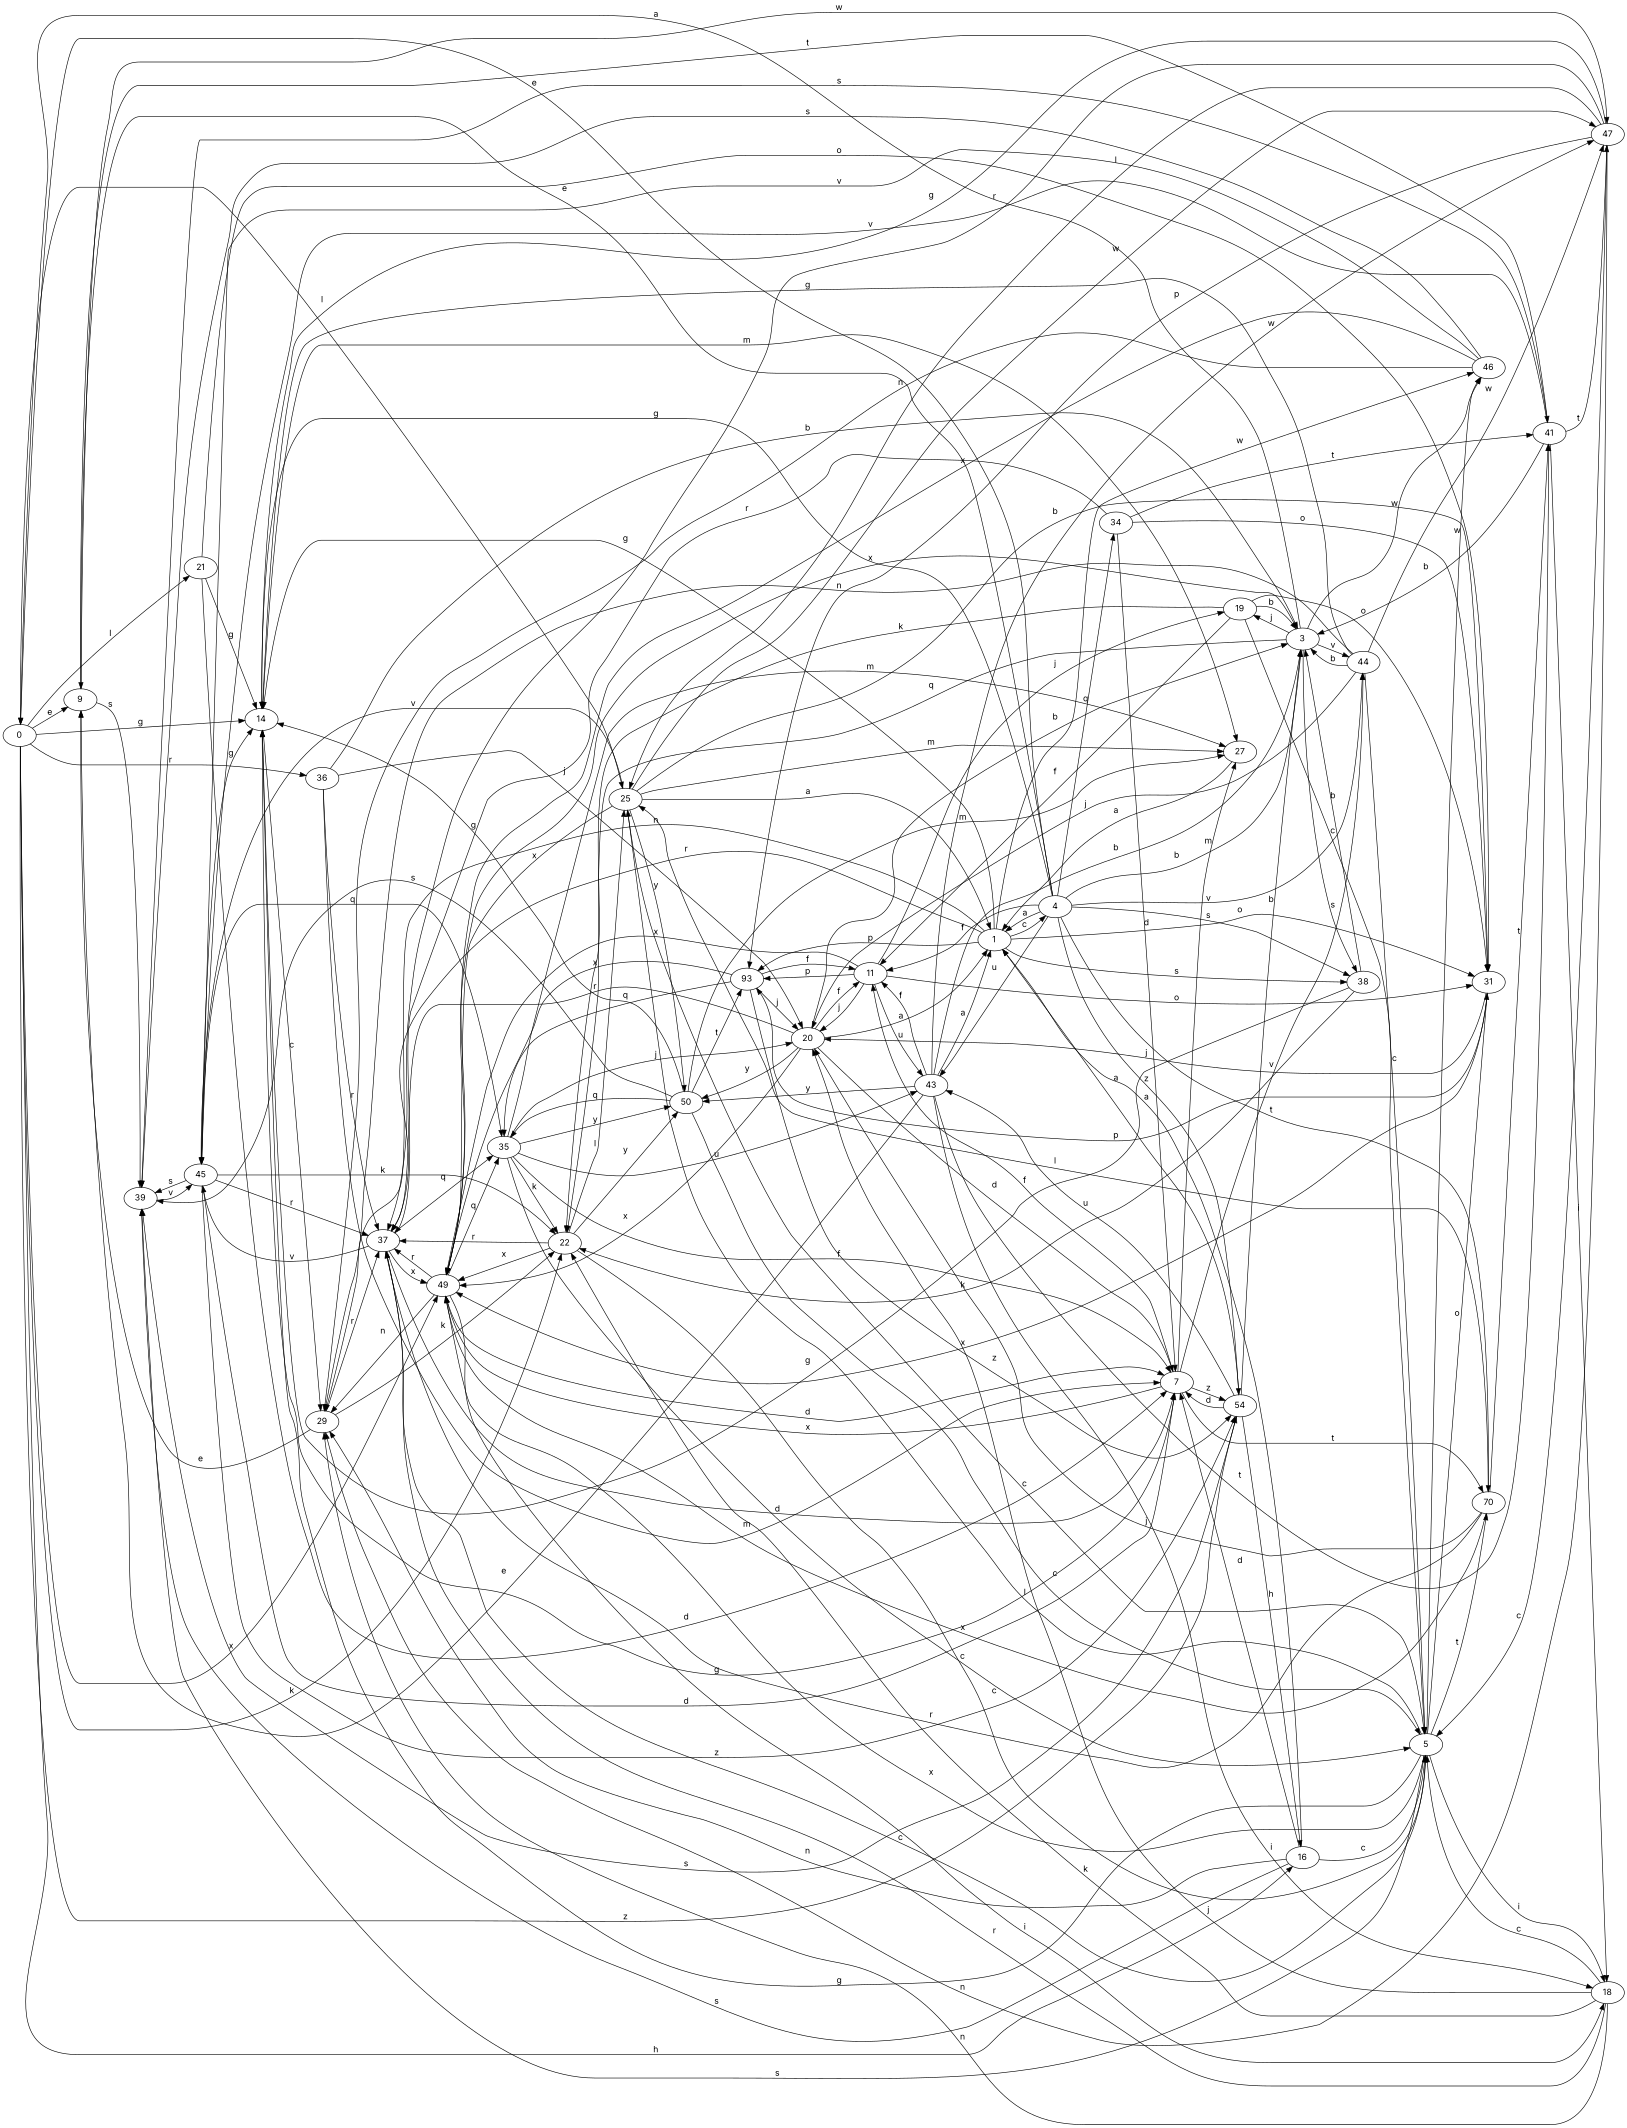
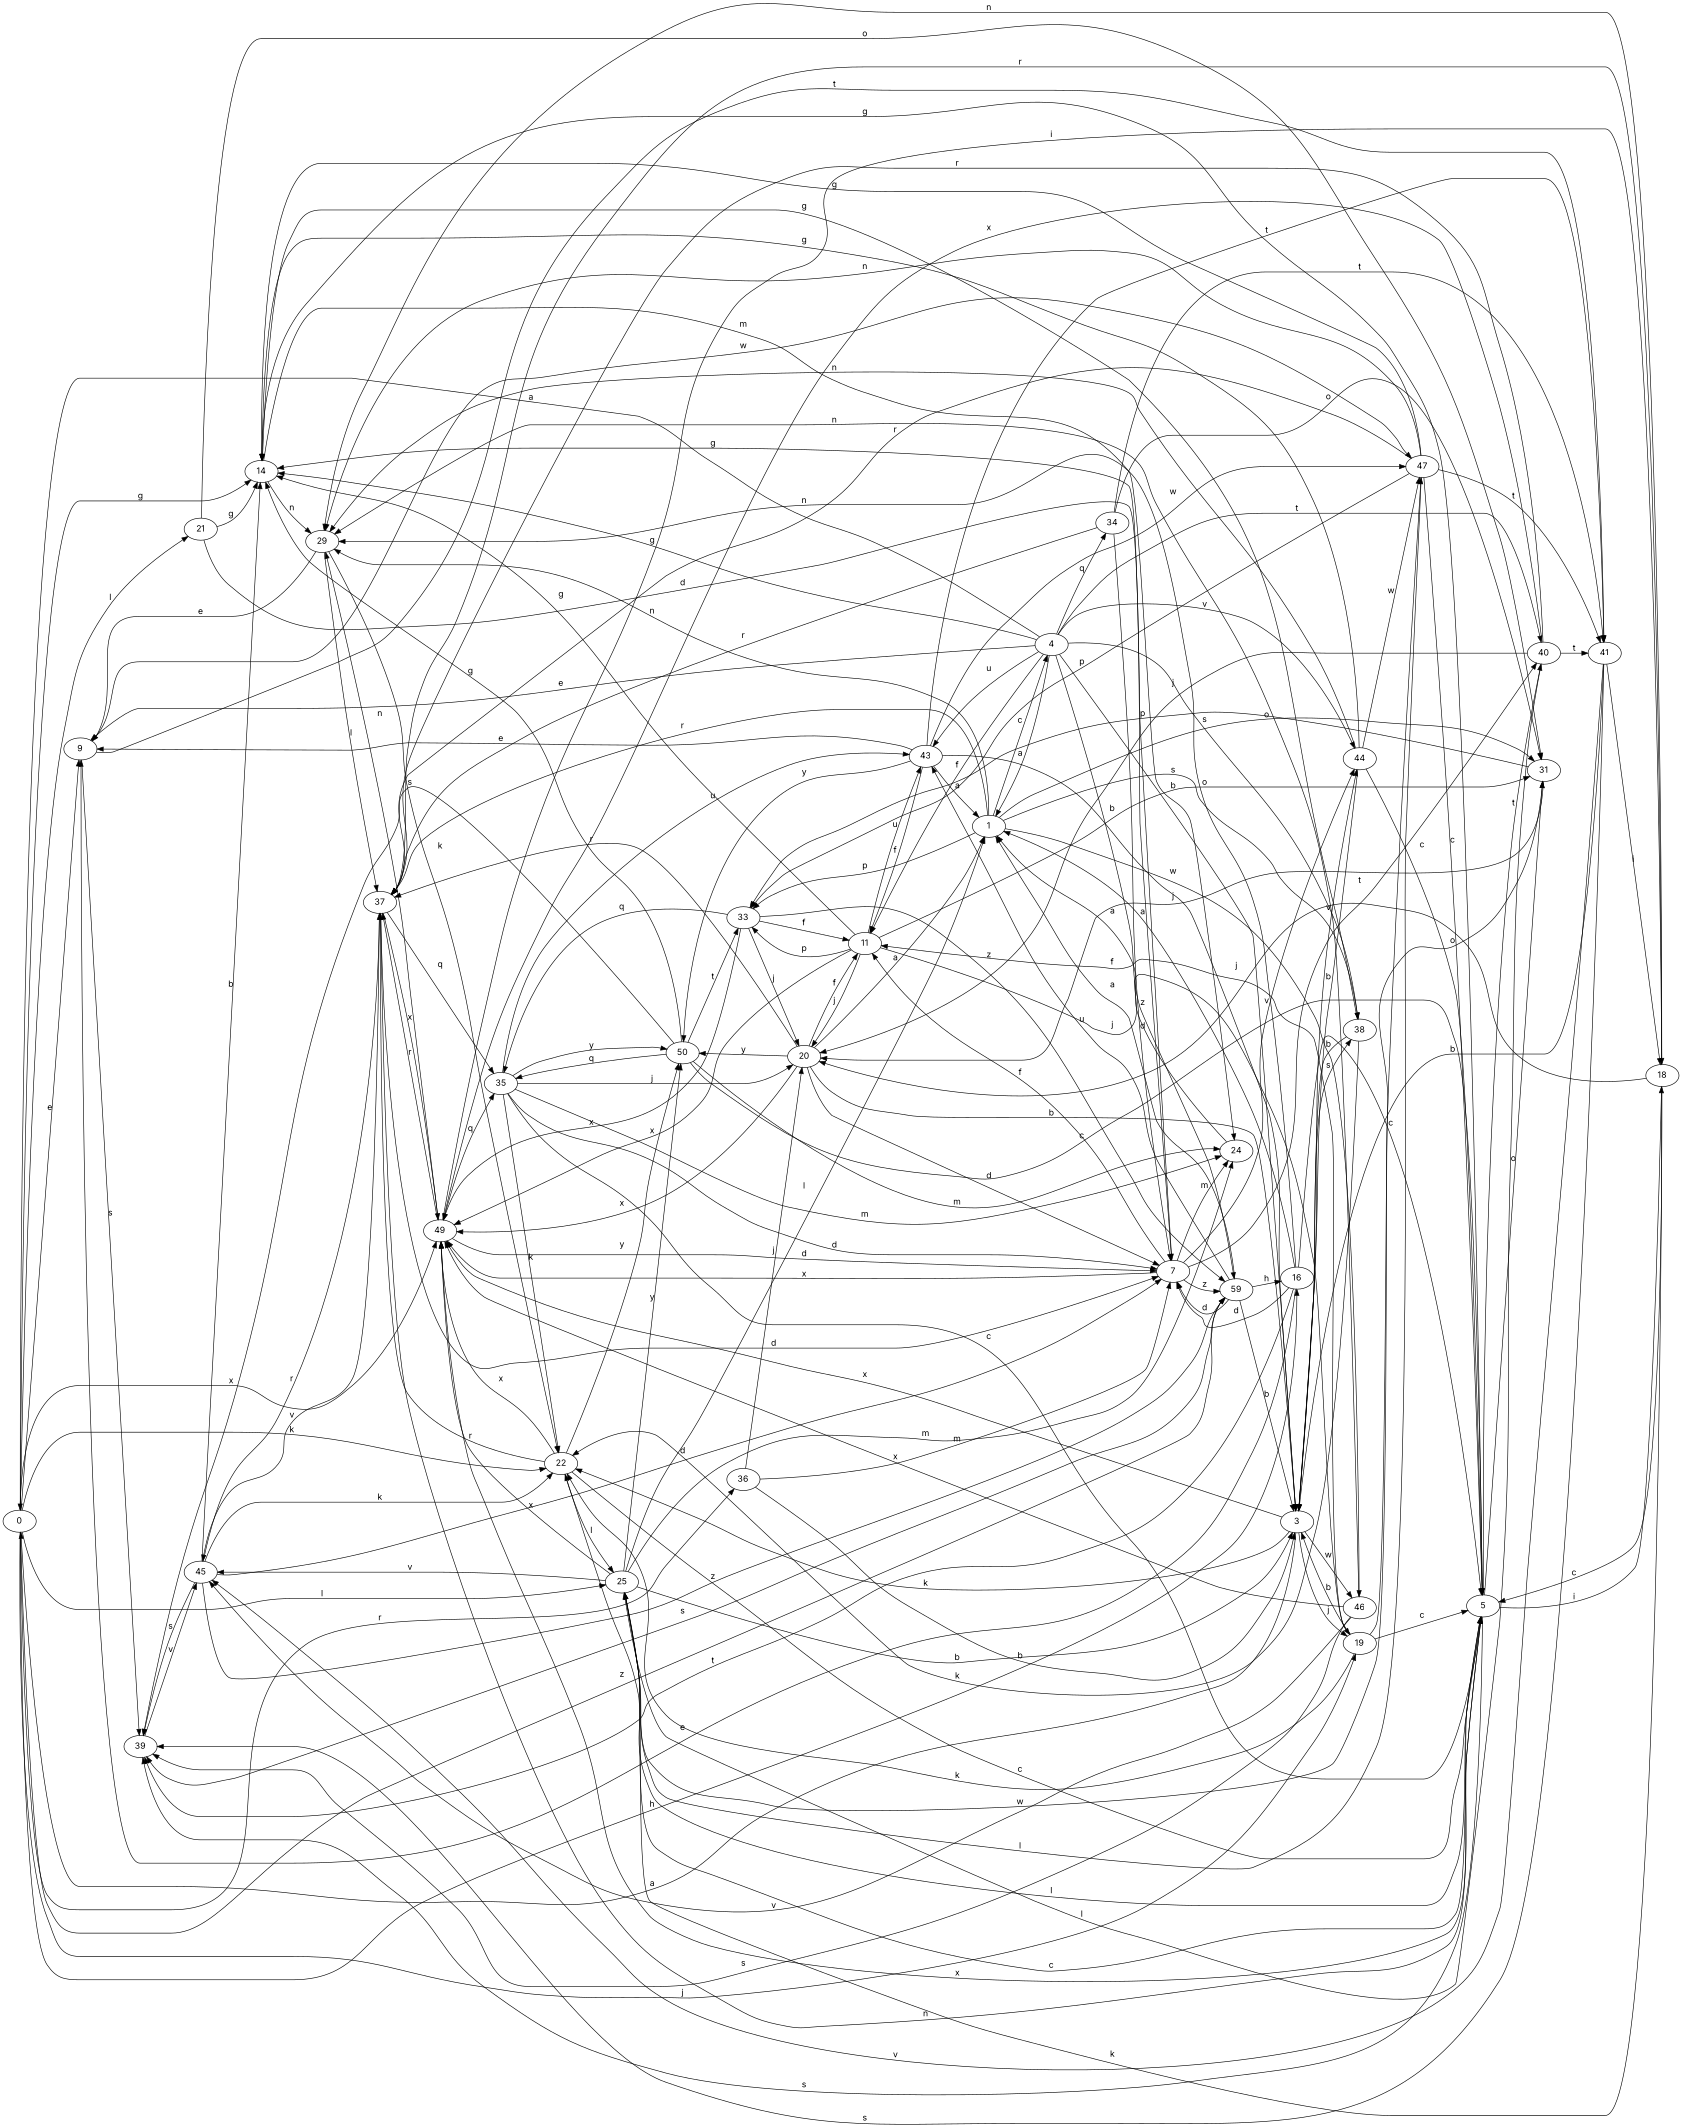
edge "4" -> "0": label "e" -> "a"
edge "41" -> "47": reversed
edge "25" -> "31": now "25" -> "3"
edge "1" -> "14": now "11" -> "14"
edge "3" -> "22": label "q" -> "k"
node "27": label "27" -> "24"
edge "45" -> "14": label "g" -> "b"
edge "25" -> "1": label "a" -> "l"
edge "44" -> "20": removed, label "j"
edge "45" -> "35": removed, label "q"
node "93": label "93" -> "33"
edge "36" -> "37": removed, label "r"
edge "14" -> "29": label "c" -> "n"
edge "5" -> "46": removed, label "w"
edge "35" -> "7": label "f" -> "d"
edge "29" -> "37": label "r" -> "l"
edge "31" -> "49": removed, label "x"
node "54": label "54" -> "59"
node "70": label "70" -> "40"
edge "43" -> "18": removed, label "i"
edge "37" -> "5": label "c" -> "n"
edge "16" -> "9": added, label "e"
edge "0" -> "19": added, label "j"
edge "16" -> "39": label "s" -> "t"
